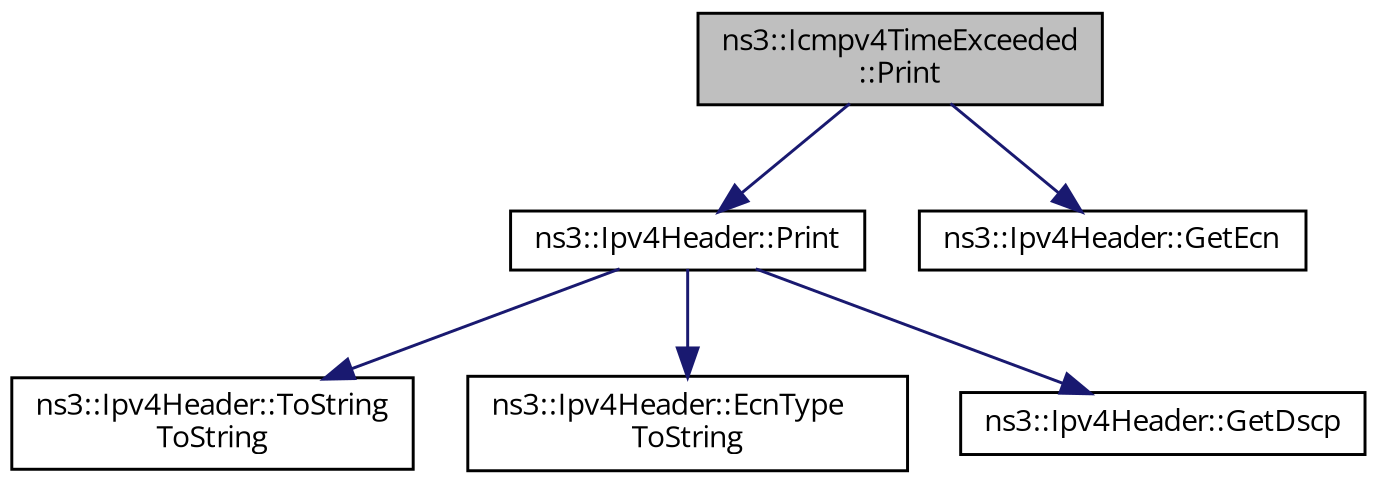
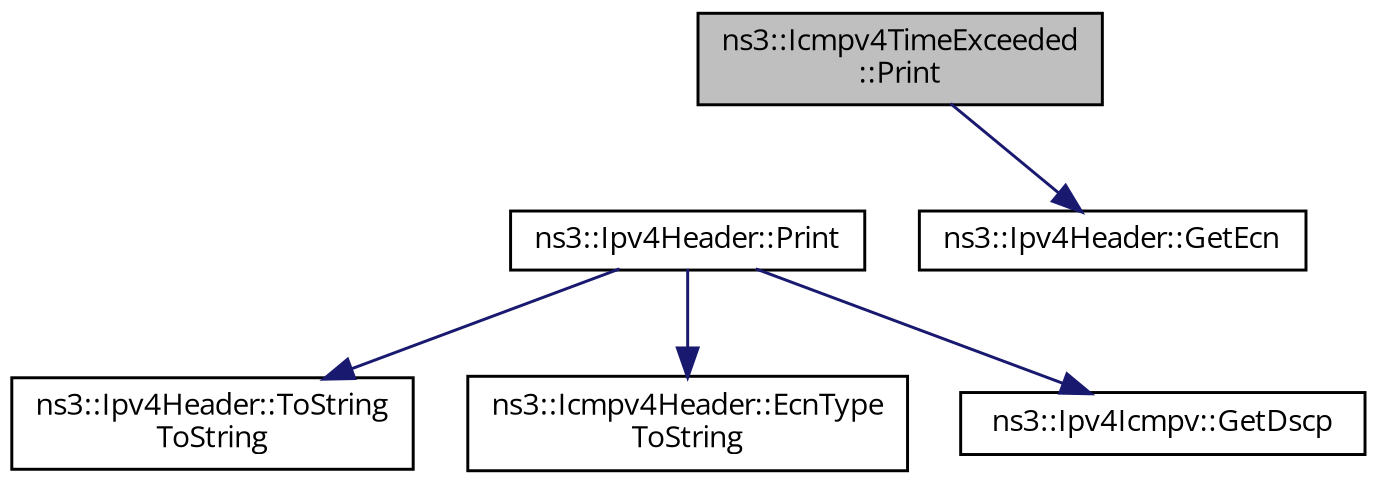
edge "ns3::Icmpv4TimeExceeded ::Print" -> "ns3::Ipv4Header::Print": removed
node "ns3::Ipv4Header::EcnType ToString": label "ns3::Ipv4Header::EcnType ToString" -> "ns3::Icmpv4Header::EcnType ToString"
node "ns3::Ipv4Header::GetDscp": label "ns3::Ipv4Header::GetDscp" -> "ns3::Ipv4Icmpv::GetDscp"
